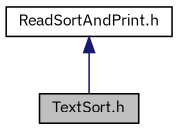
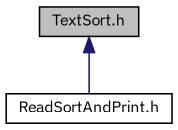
edge "TextSort.h" -> "ReadSortAndPrint.h": reversed
